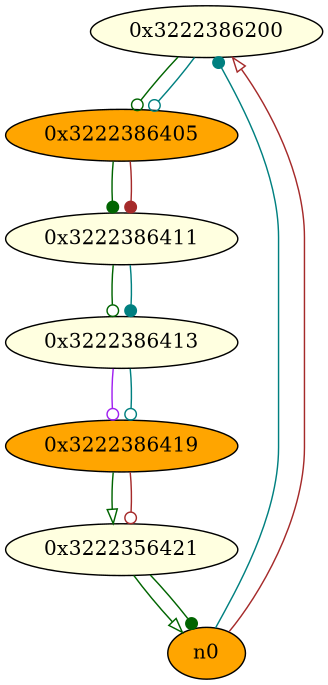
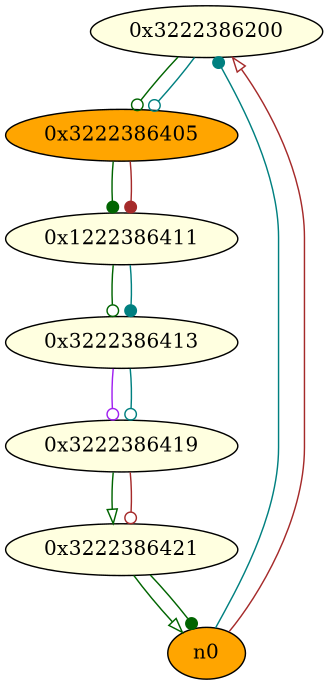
node "0x3222386411": label "0x3222386411" -> "0x1222386411"
node "0x3222386419": fillcolor orange -> lightyellow
node "0x3222356421": label "0x3222356421" -> "0x3222386421"
